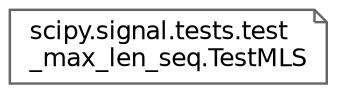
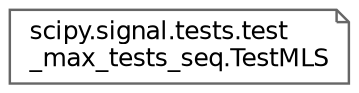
node "scipy.signal.tests.test _max_len_seq.TestMLS": label "scipy.signal.tests.test _max_len_seq.TestMLS" -> "scipy.signal.tests.test _max_tests_seq.TestMLS"
